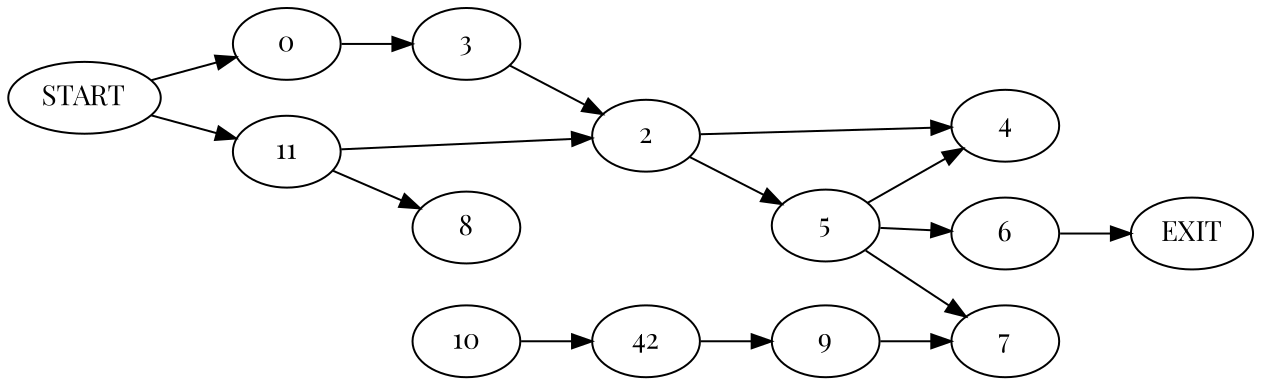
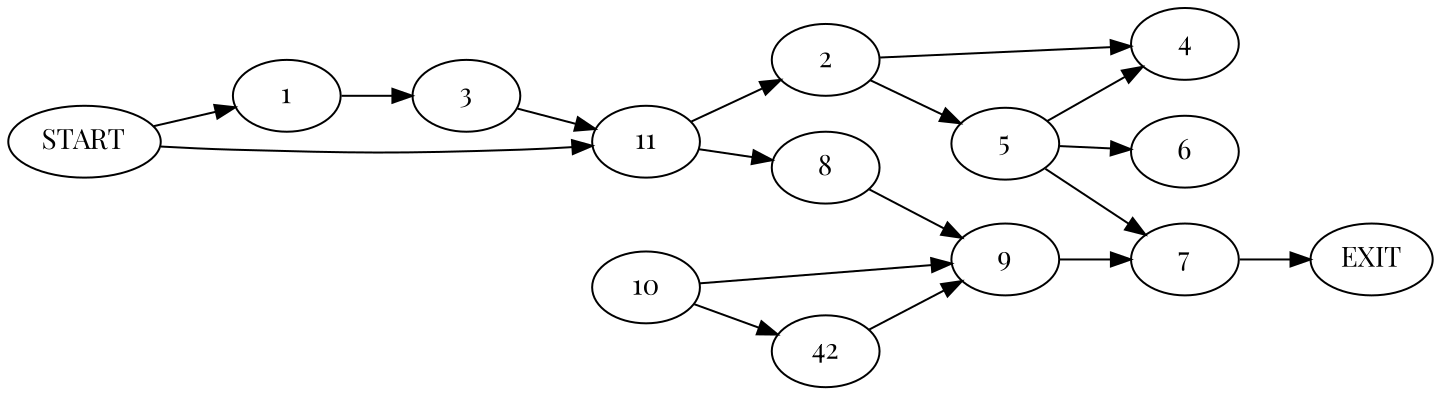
node "0": label "0" -> "1"
edge "3" -> "2": now "3" -> "11"
edge "8" -> "9": added
edge "6" -> "EXIT": now "7" -> "EXIT"
edge "10" -> "9": added
